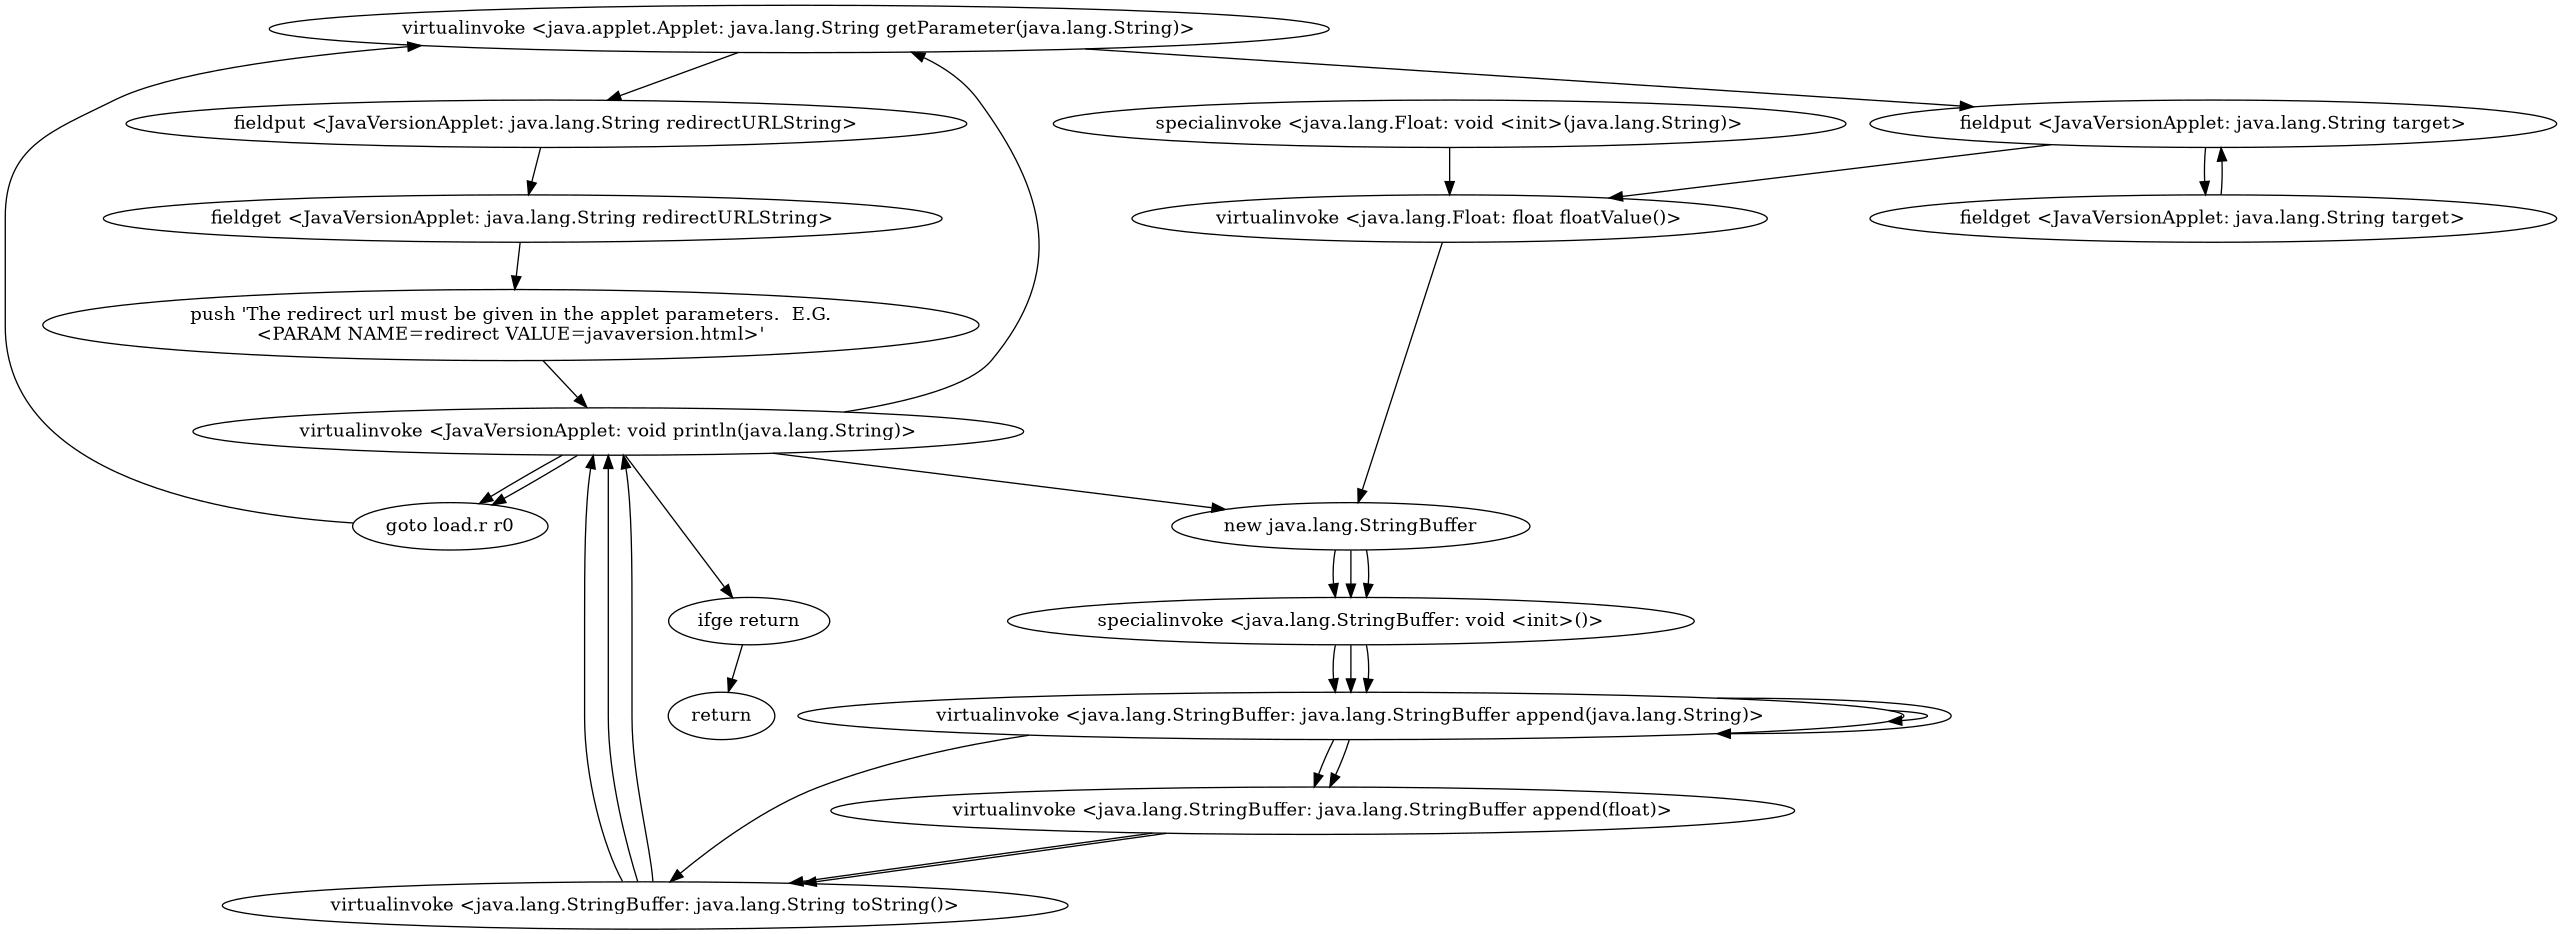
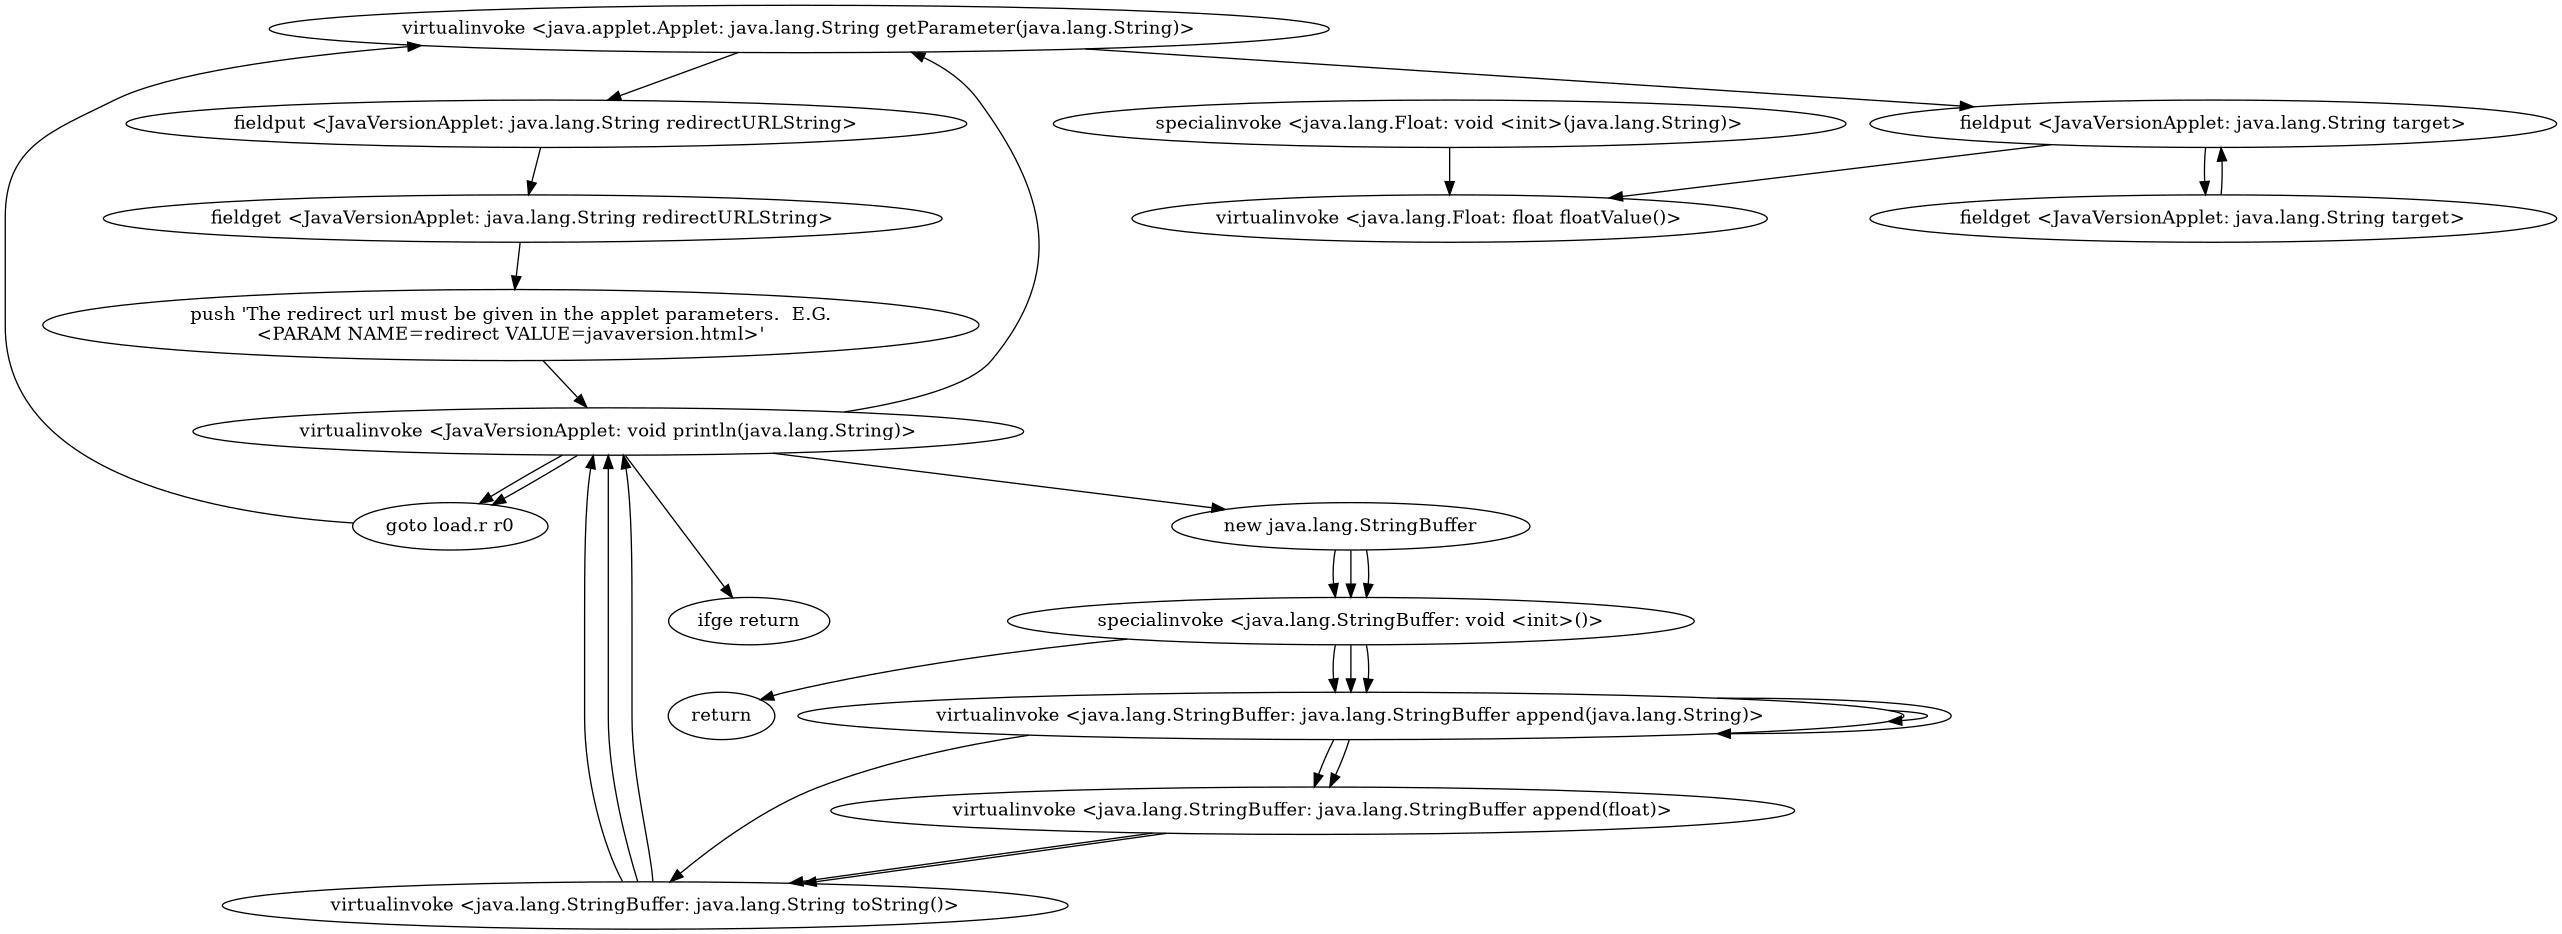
edge "virtualinvoke <java.lang.Float: float floatValue()>" -> "new java.lang.StringBuffer": removed
edge "ifge return" -> "return": now "specialinvoke <java.lang.StringBuffer: void <init>()>" -> "return"
